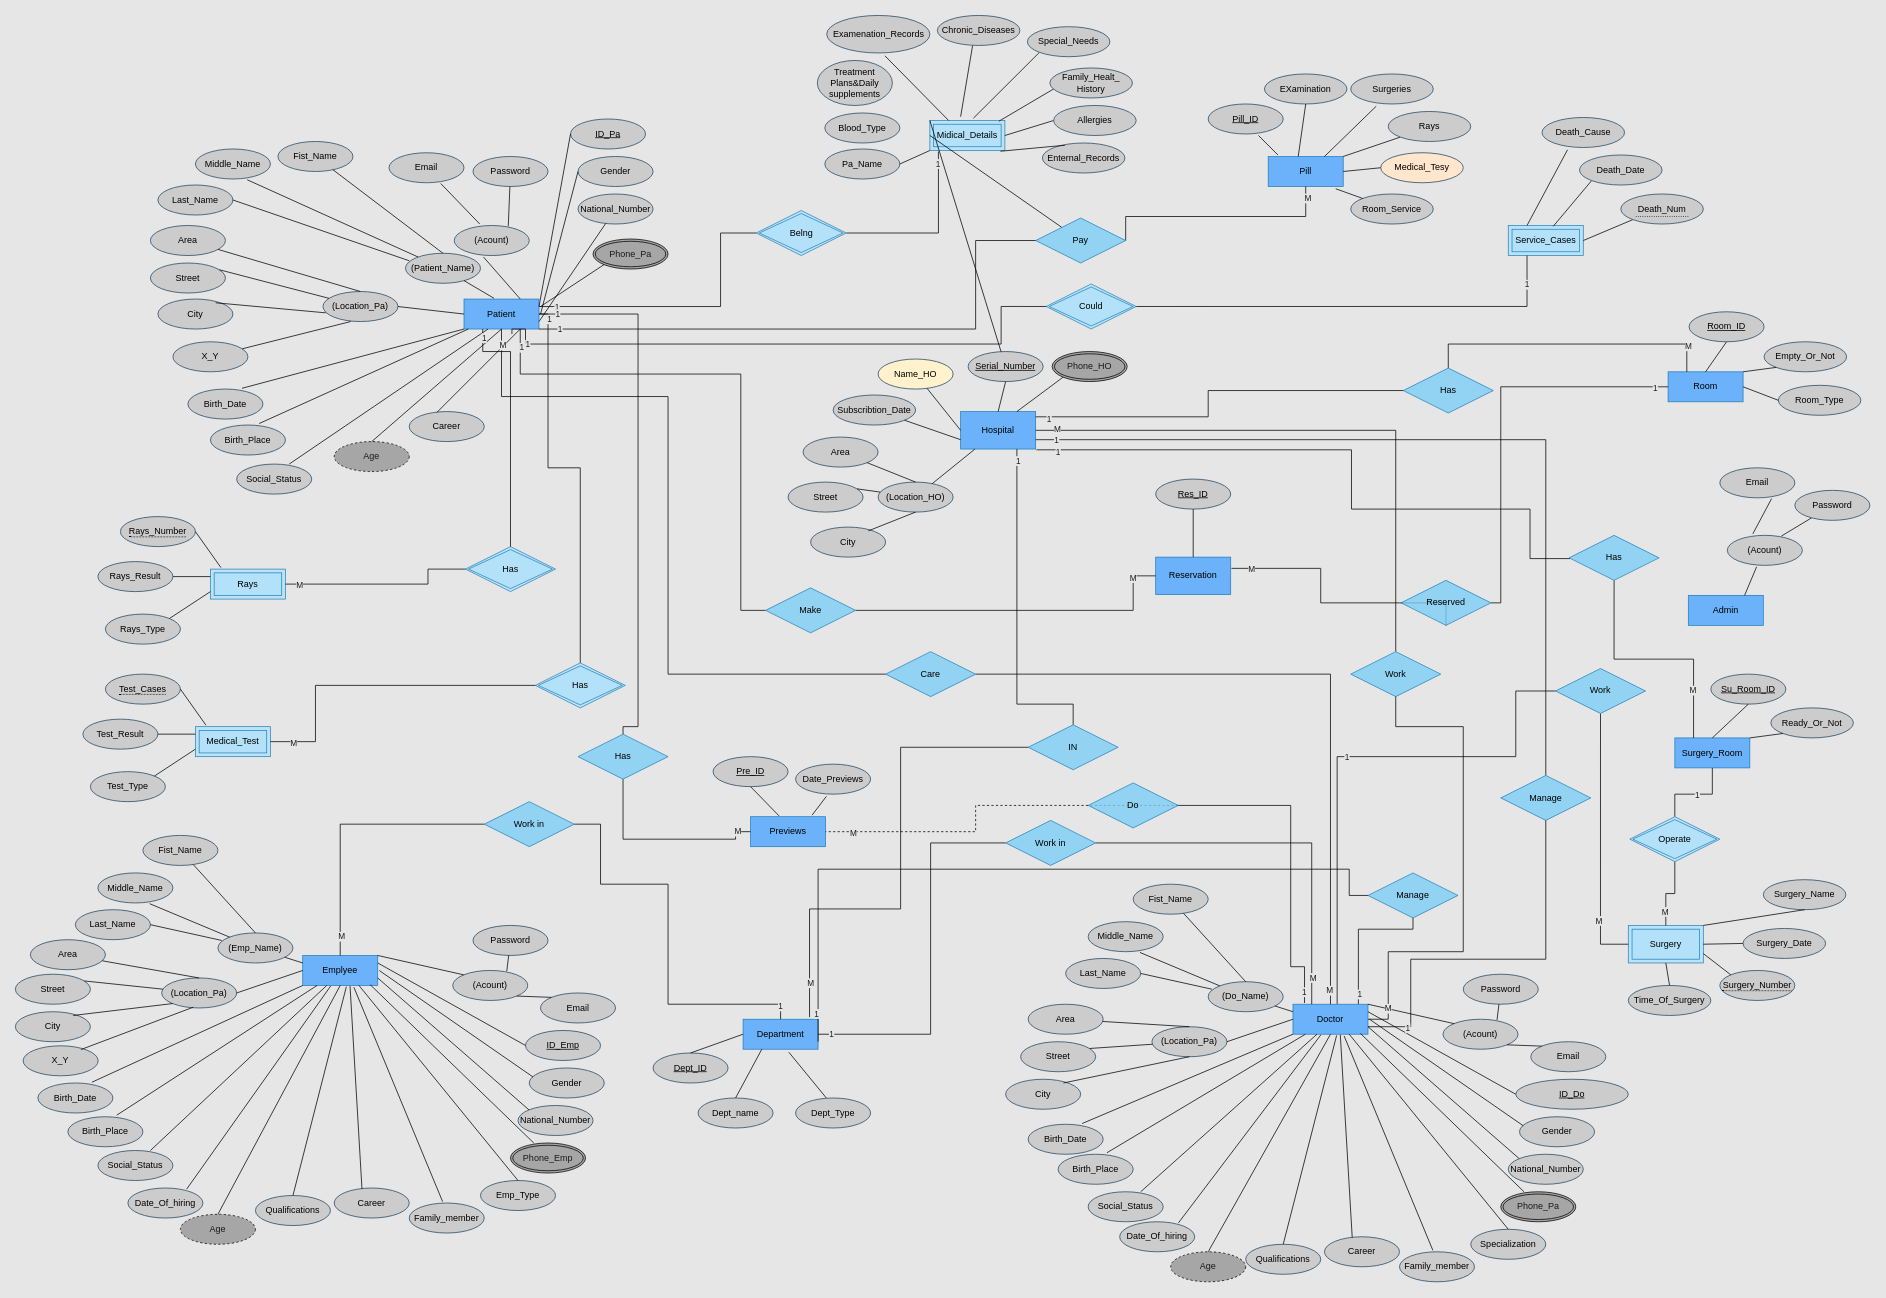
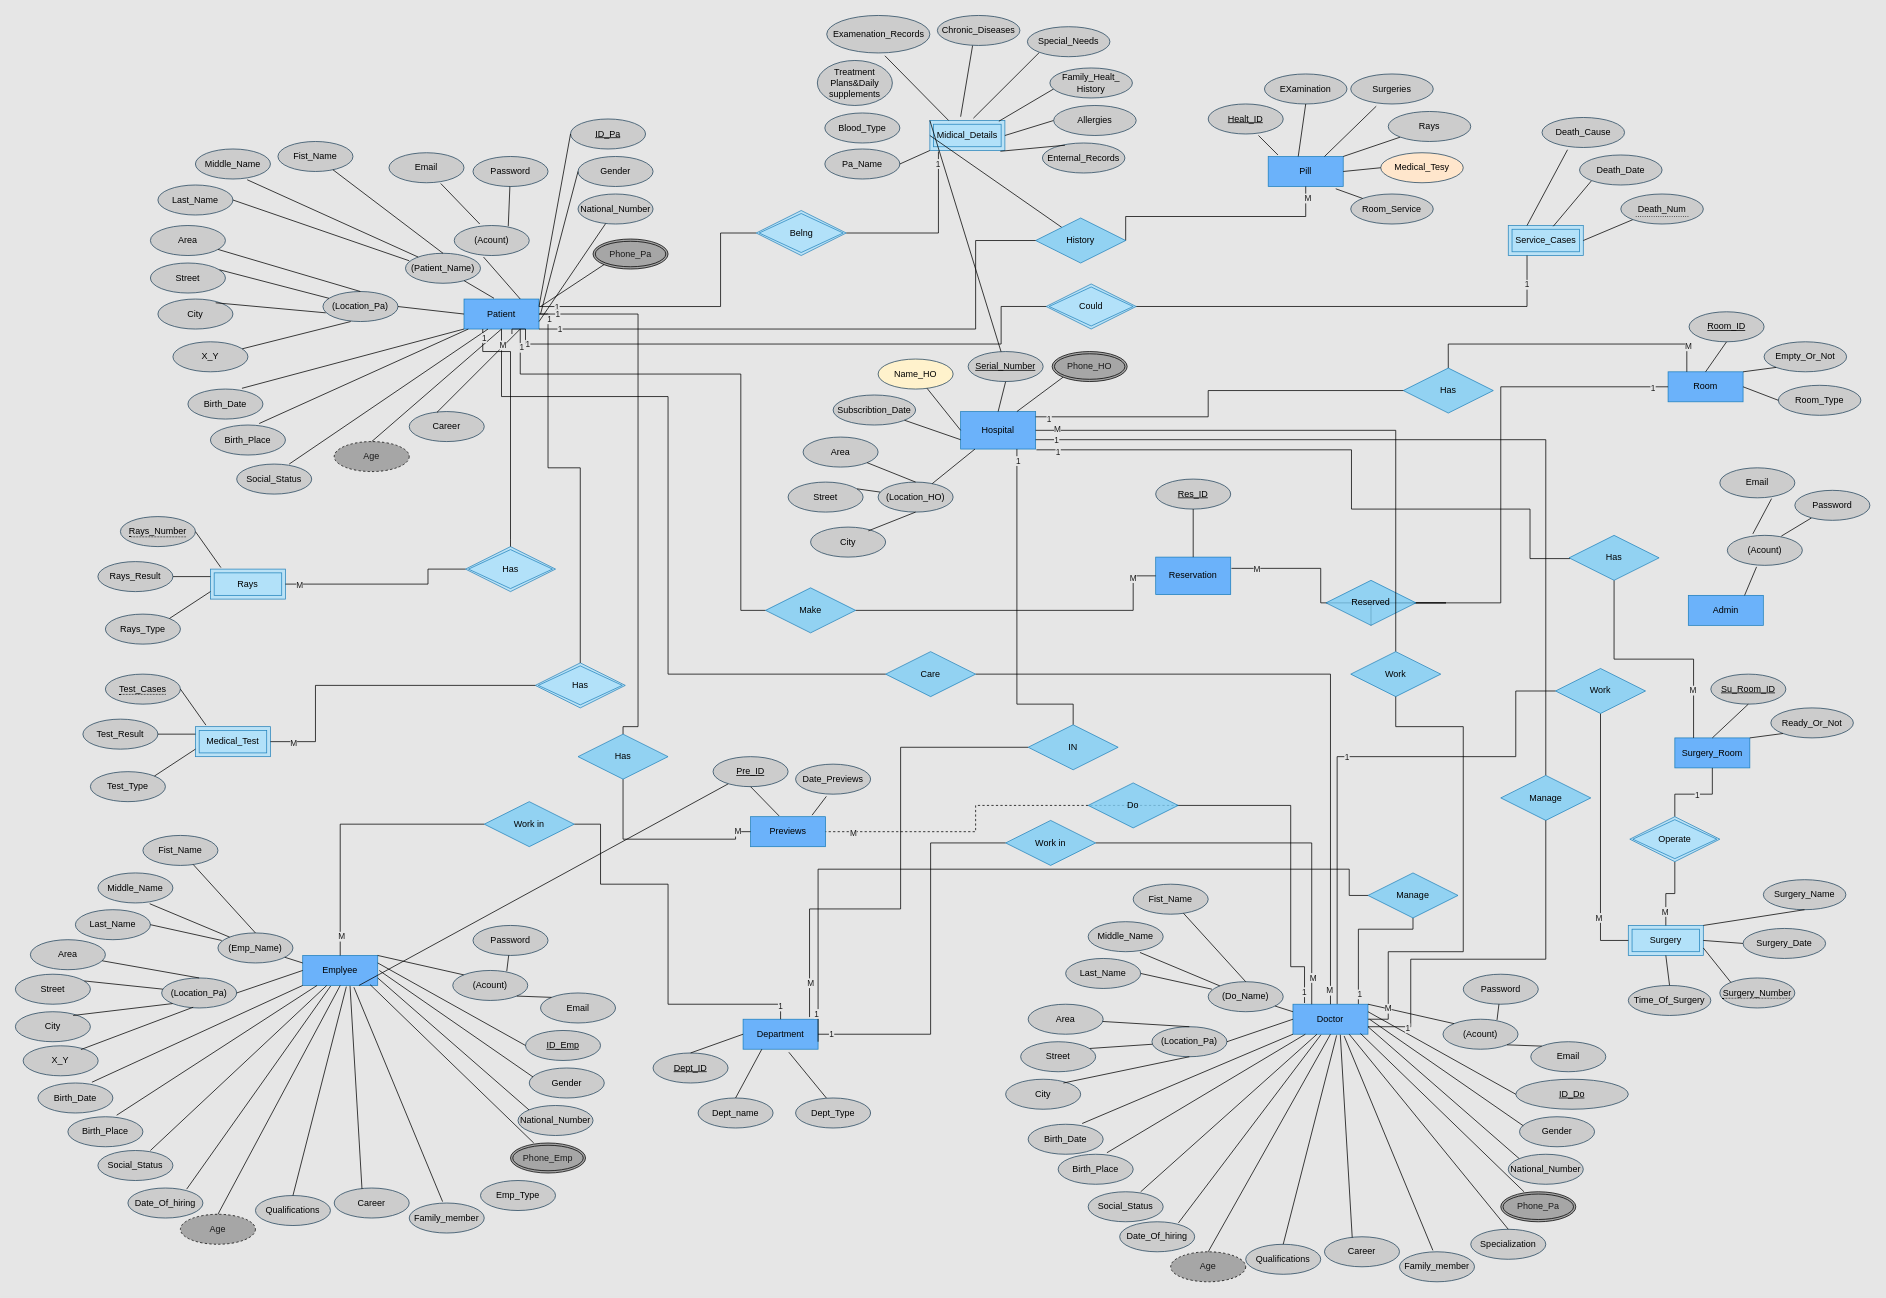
node "Pill_ID": label "Pill_ID" -> "Healt_ID"
node "Pay": label "Pay" -> "History"
node "Reserved": moved (1446, 603) -> (1371, 603)
node "Surgery": size 75x38 -> 75x30
node "Surgery_Number": moved (1757, 985) -> (1757, 993)
edge "Emplyee" -- "Emp_Type": now "Emplyee" -- "Pre_ID"
